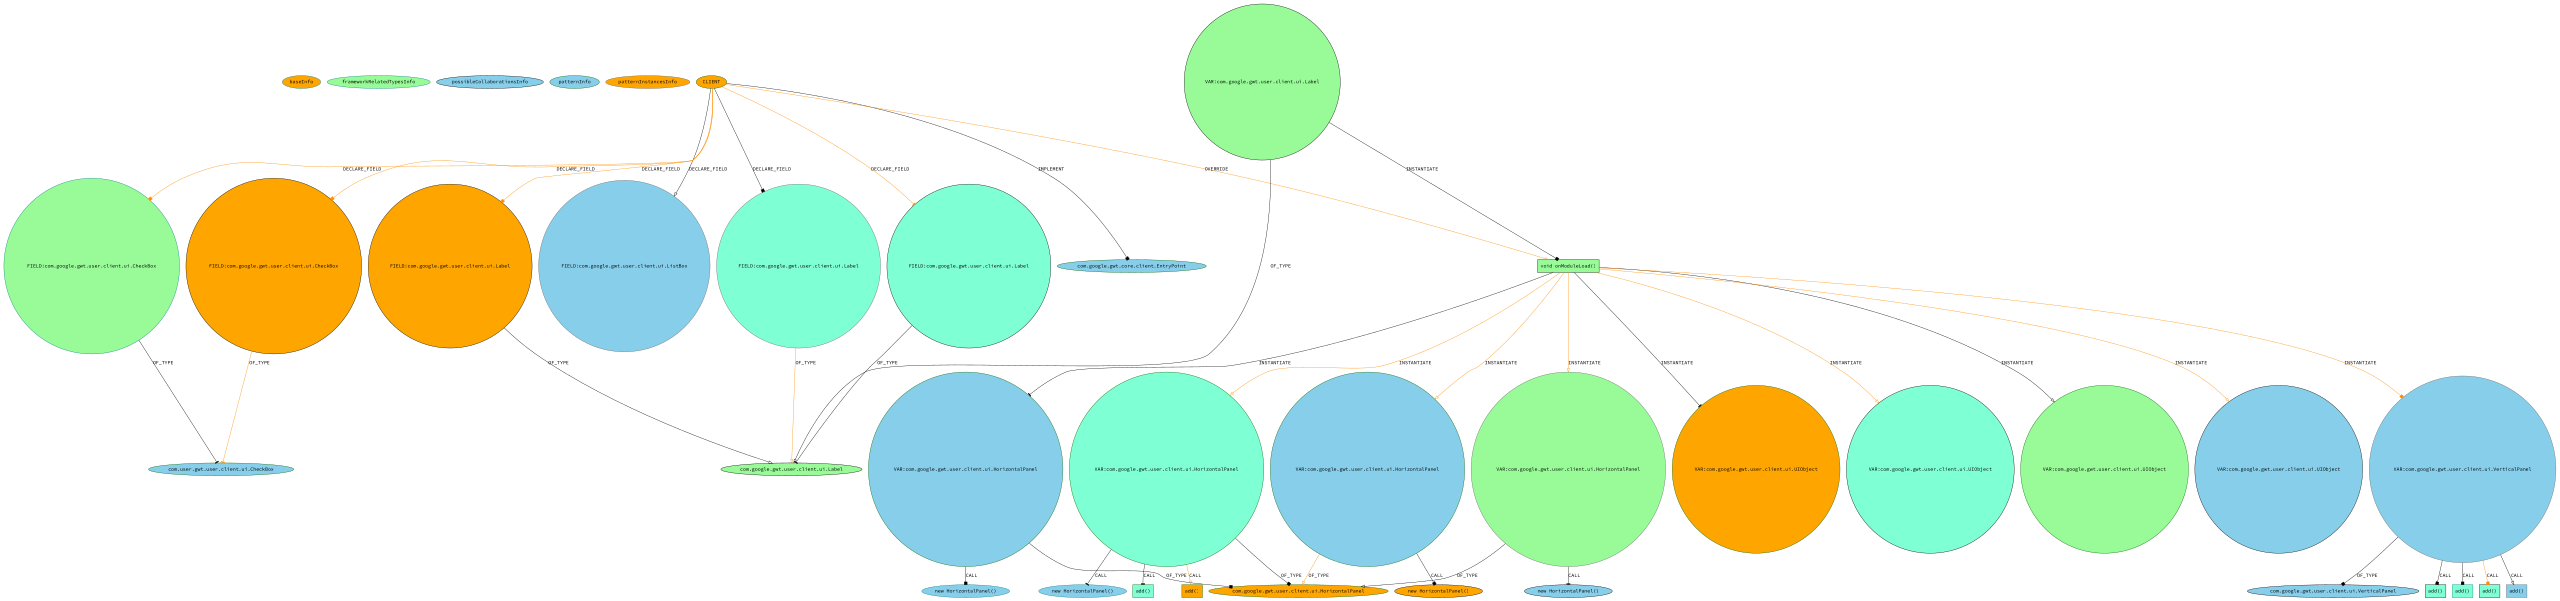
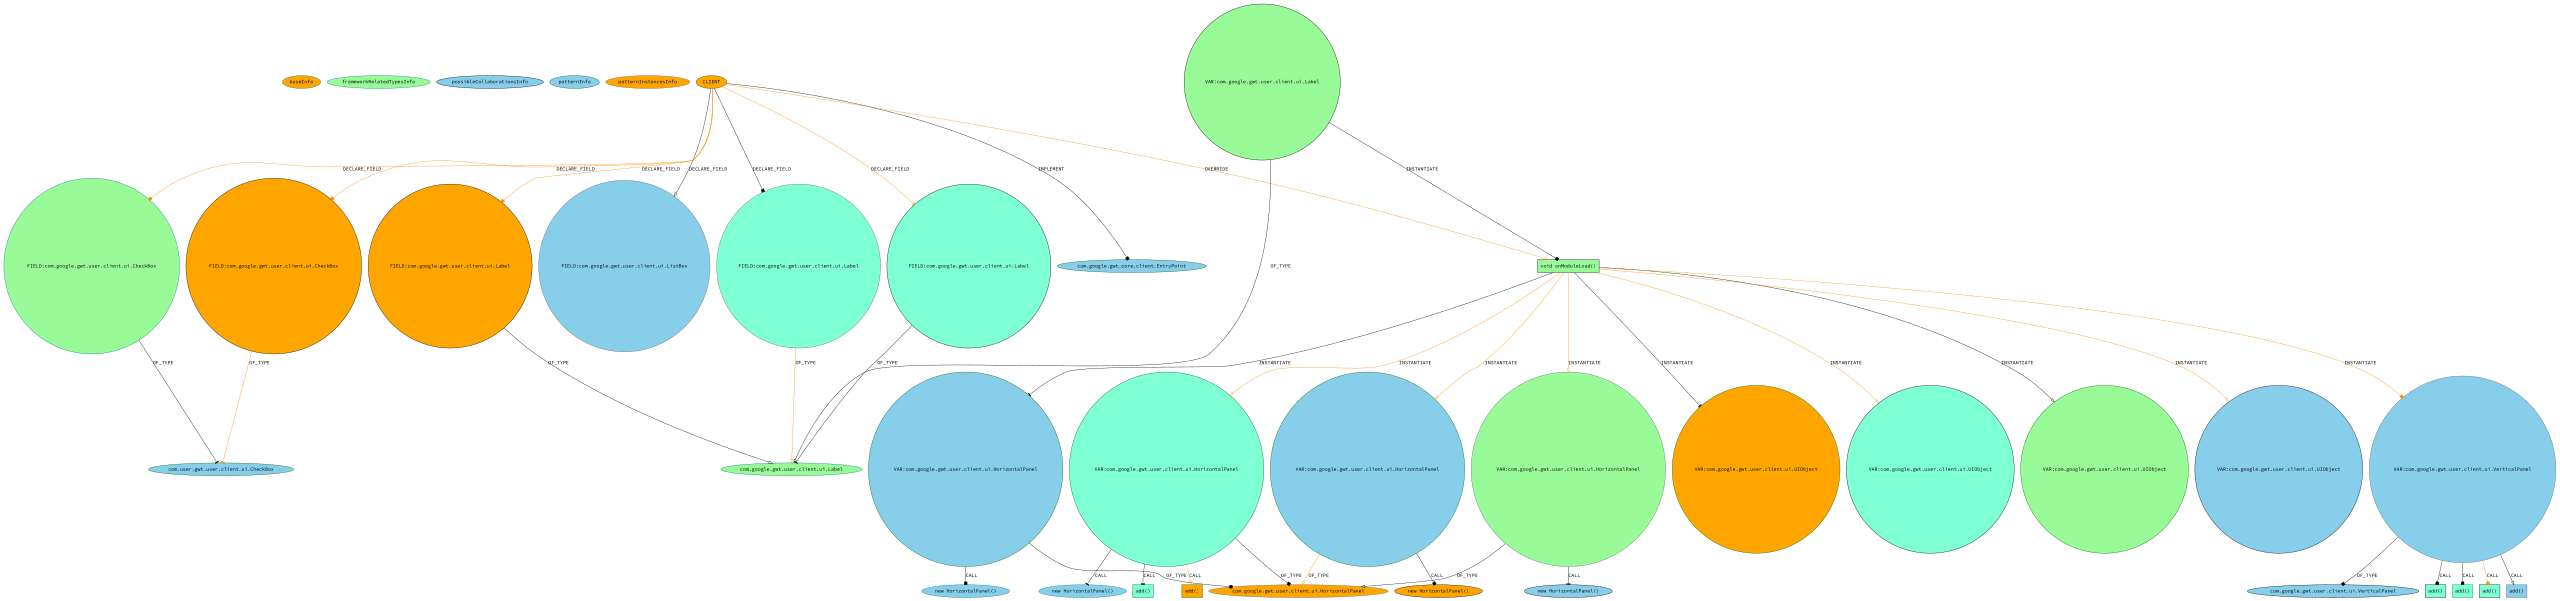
node "com.google.gwt.user.client.ui.Label": color black -> teal
node "com.google.gwt.user.client.ui.HorizontalPanel": color darkgreen -> gray40
